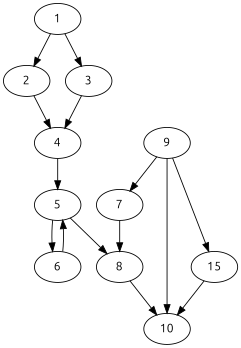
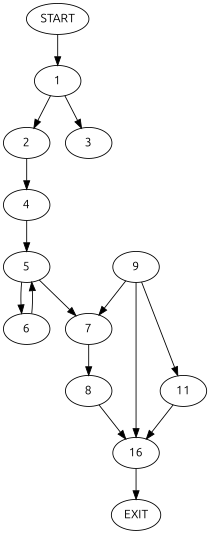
node "START": added
edge "3" -> "4": removed
edge "5" -> "8": now "5" -> "7"
node "15": label "15" -> "11"
node "10": label "10" -> "16"
node "EXIT": added
